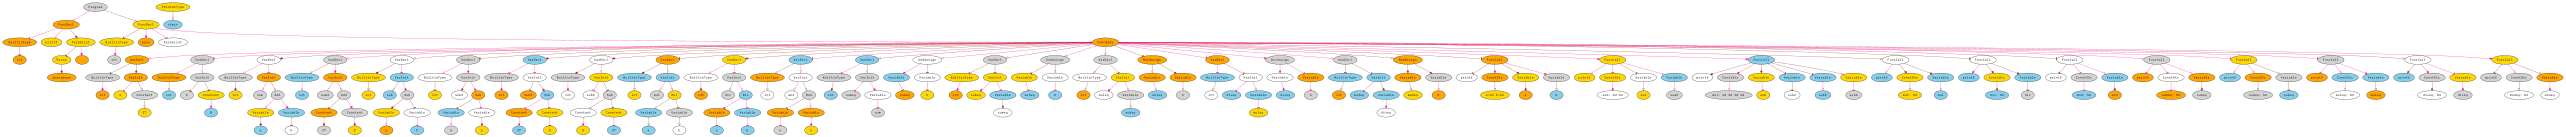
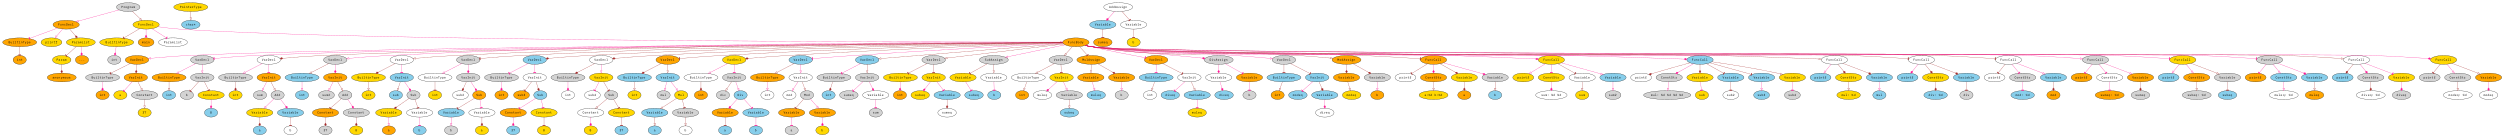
edge "FuncBody" -> "AddAssign": removed
